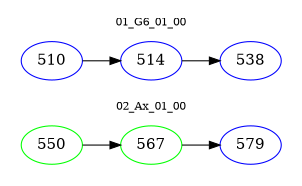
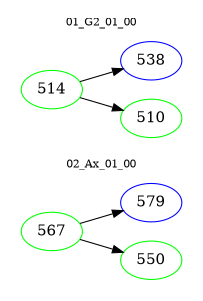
cluster "01_G6_01_00": label "01_G6_01_00" -> "01_G2_01_00"
node "510": color blue -> green
edge "510" -> "514": reversed
node "514": color blue -> green
edge "550" -> "567": reversed
